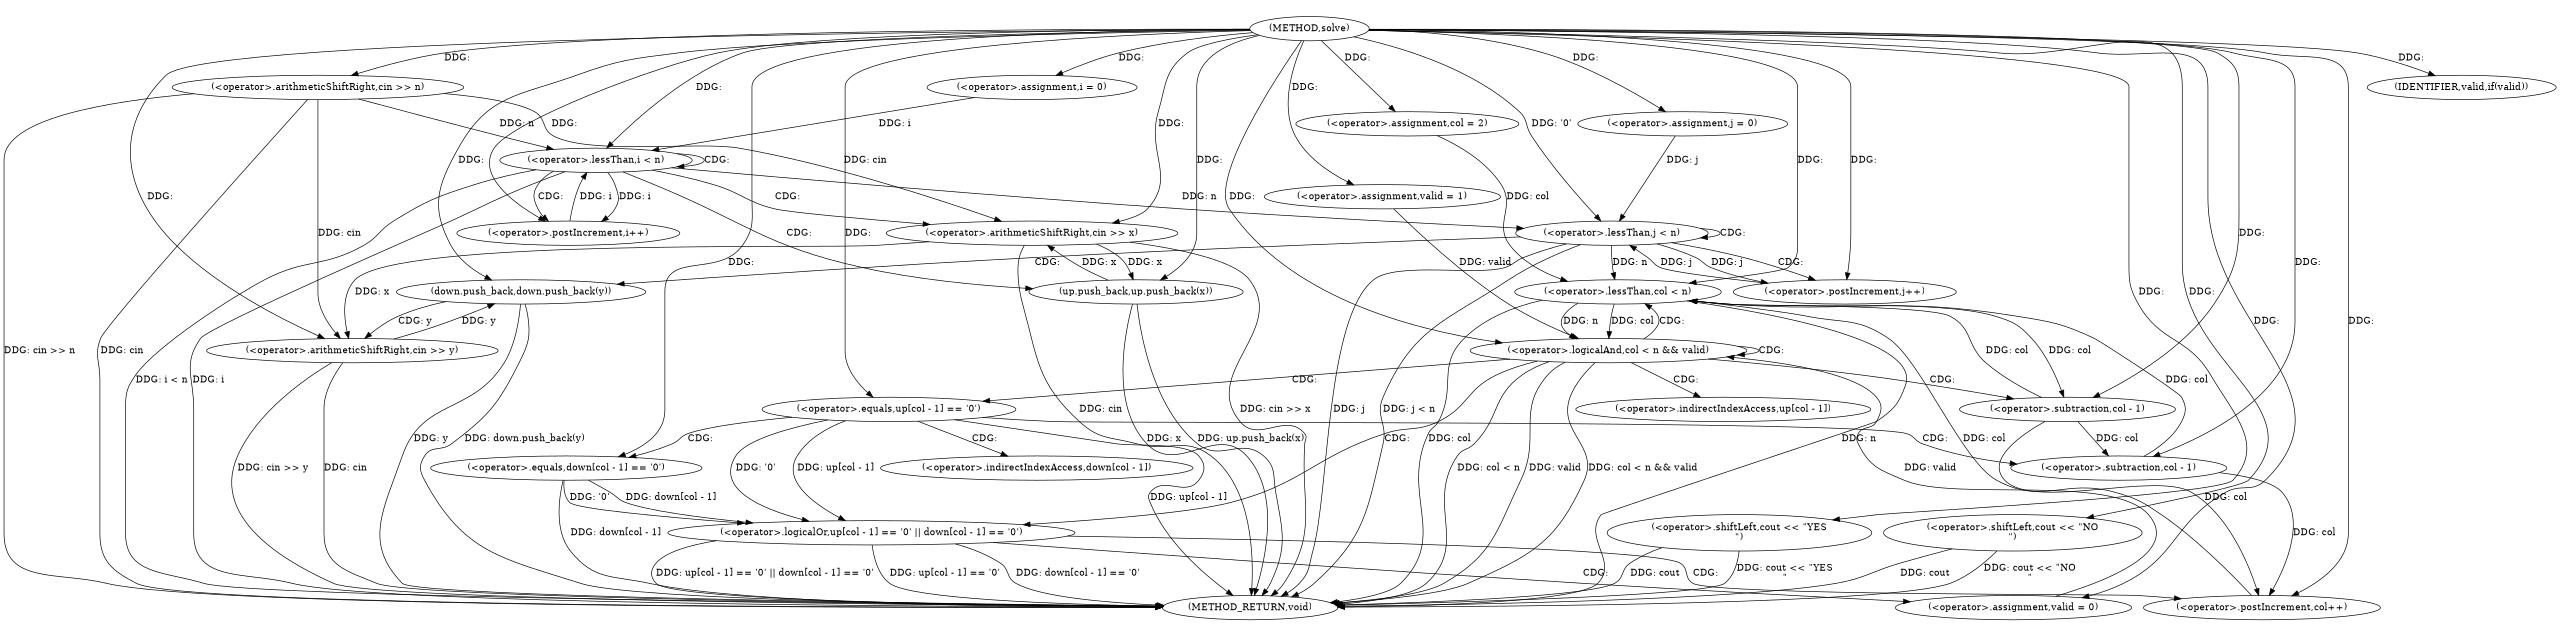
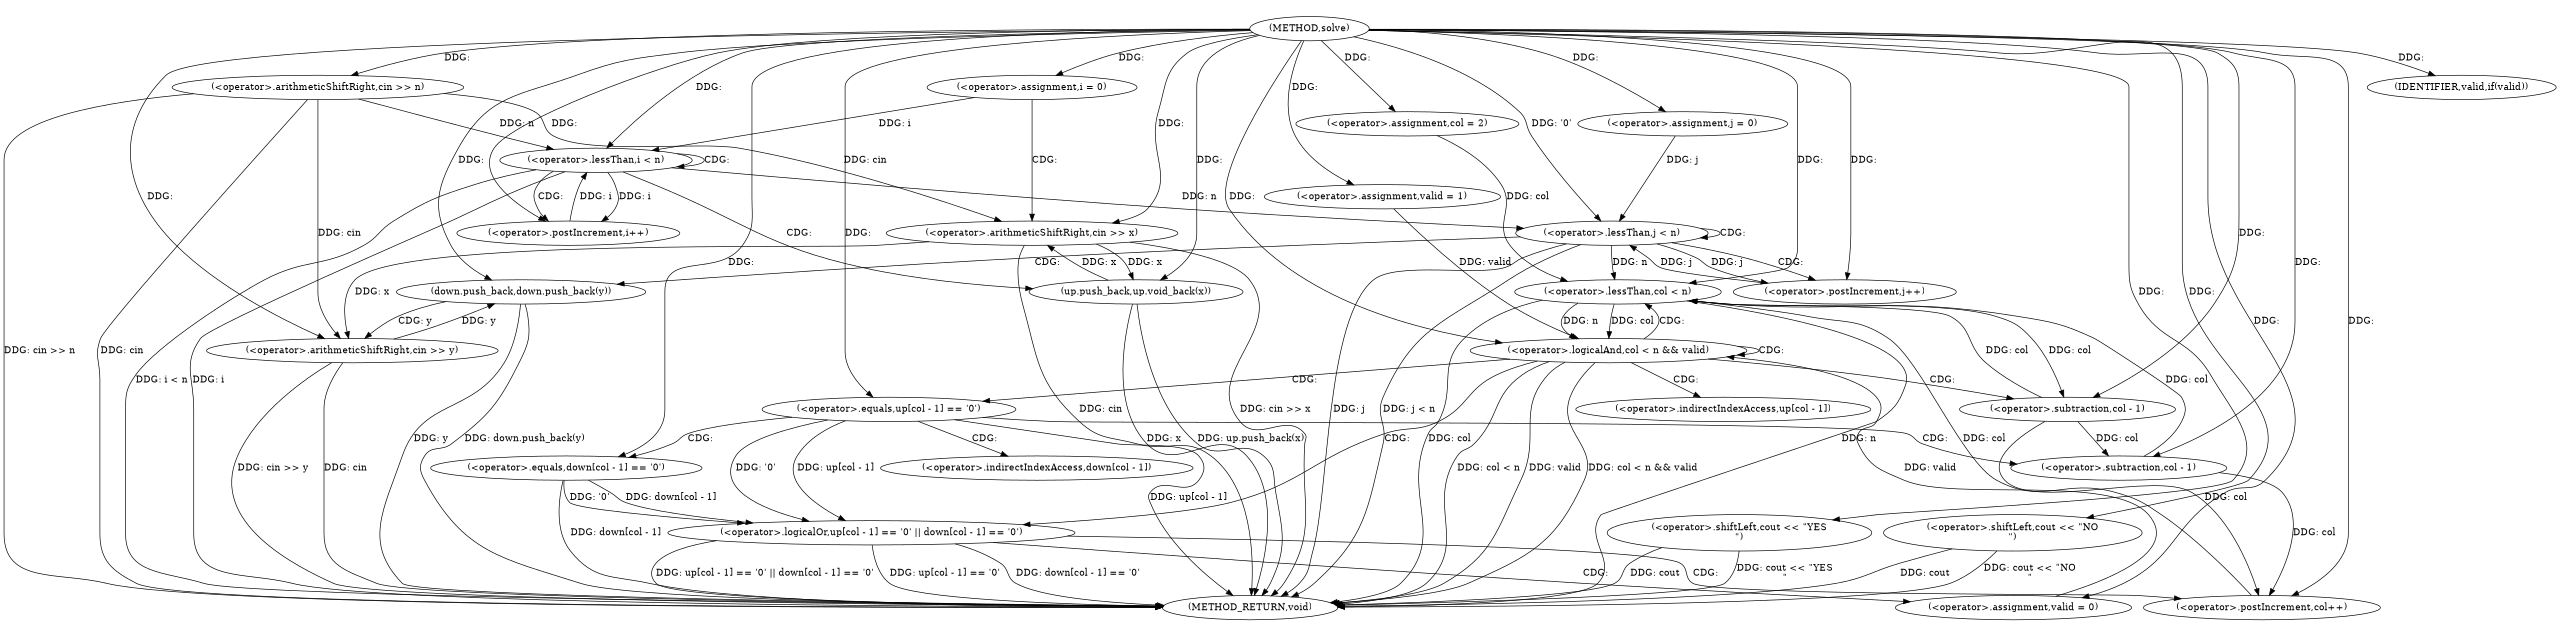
edge "(<operator>.lessThan,i < n)" -> "(<operator>.arithmeticShiftRight,cin >> x)": now "(<operator>.assignment,i = 0)" -> "(<operator>.arithmeticShiftRight,cin >> x)"
node "(up.push_back,up.push_back(x))": label "(up.push_back,up.push_back(x))" -> "(up.push_back,up.void_back(x))"
